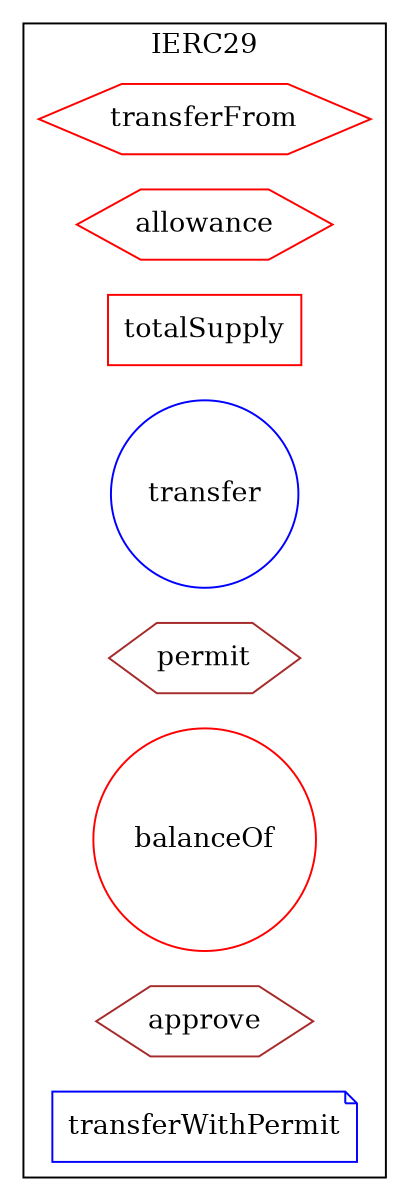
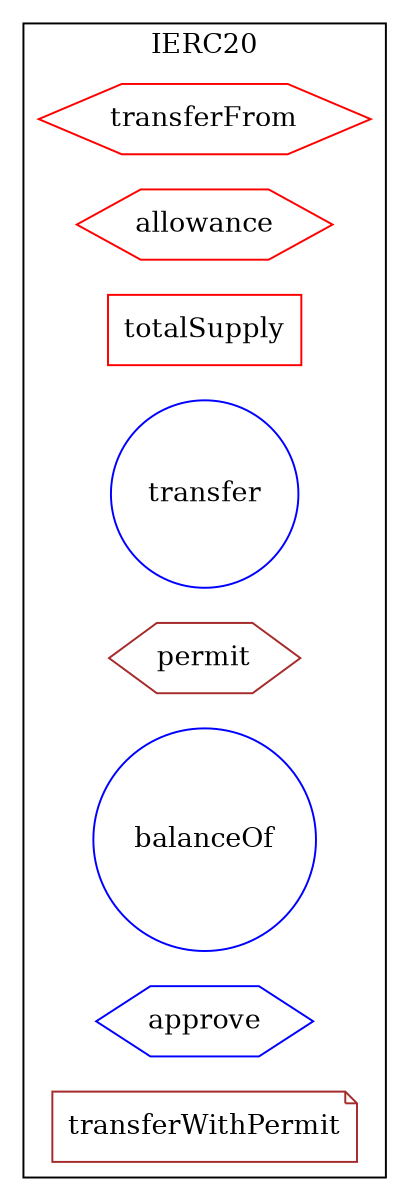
cluster "IERC29": label "IERC29" -> "IERC20"
node "balanceOf": color red -> blue
node "approve": color brown -> blue
node "transferWithPermit": color blue -> brown
